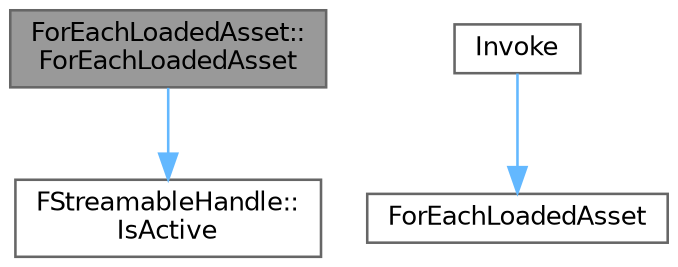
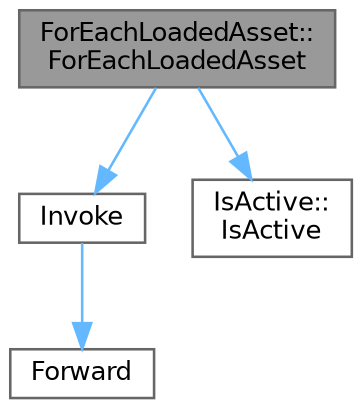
edge "ForEachLoadedAsset:: ForEachLoadedAsset" -> "Invoke": added
node "FStreamableHandle:: IsActive": label "FStreamableHandle:: IsActive" -> "IsActive:: IsActive"
node "ForEachLoadedAsset": label "ForEachLoadedAsset" -> "Forward"
